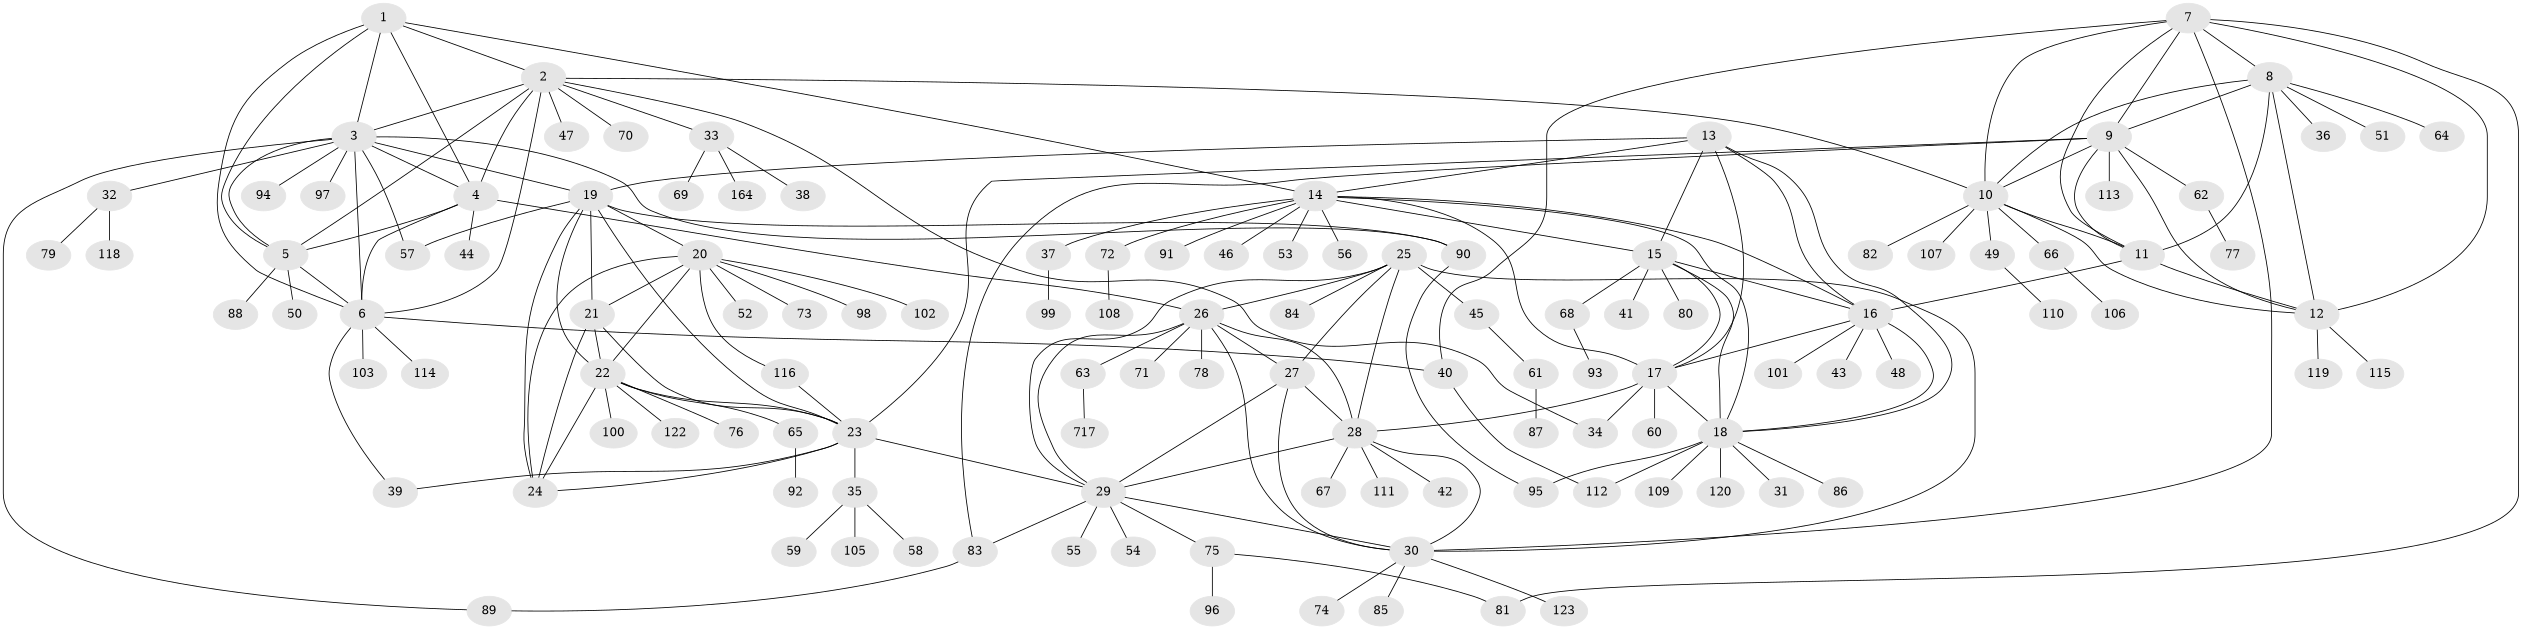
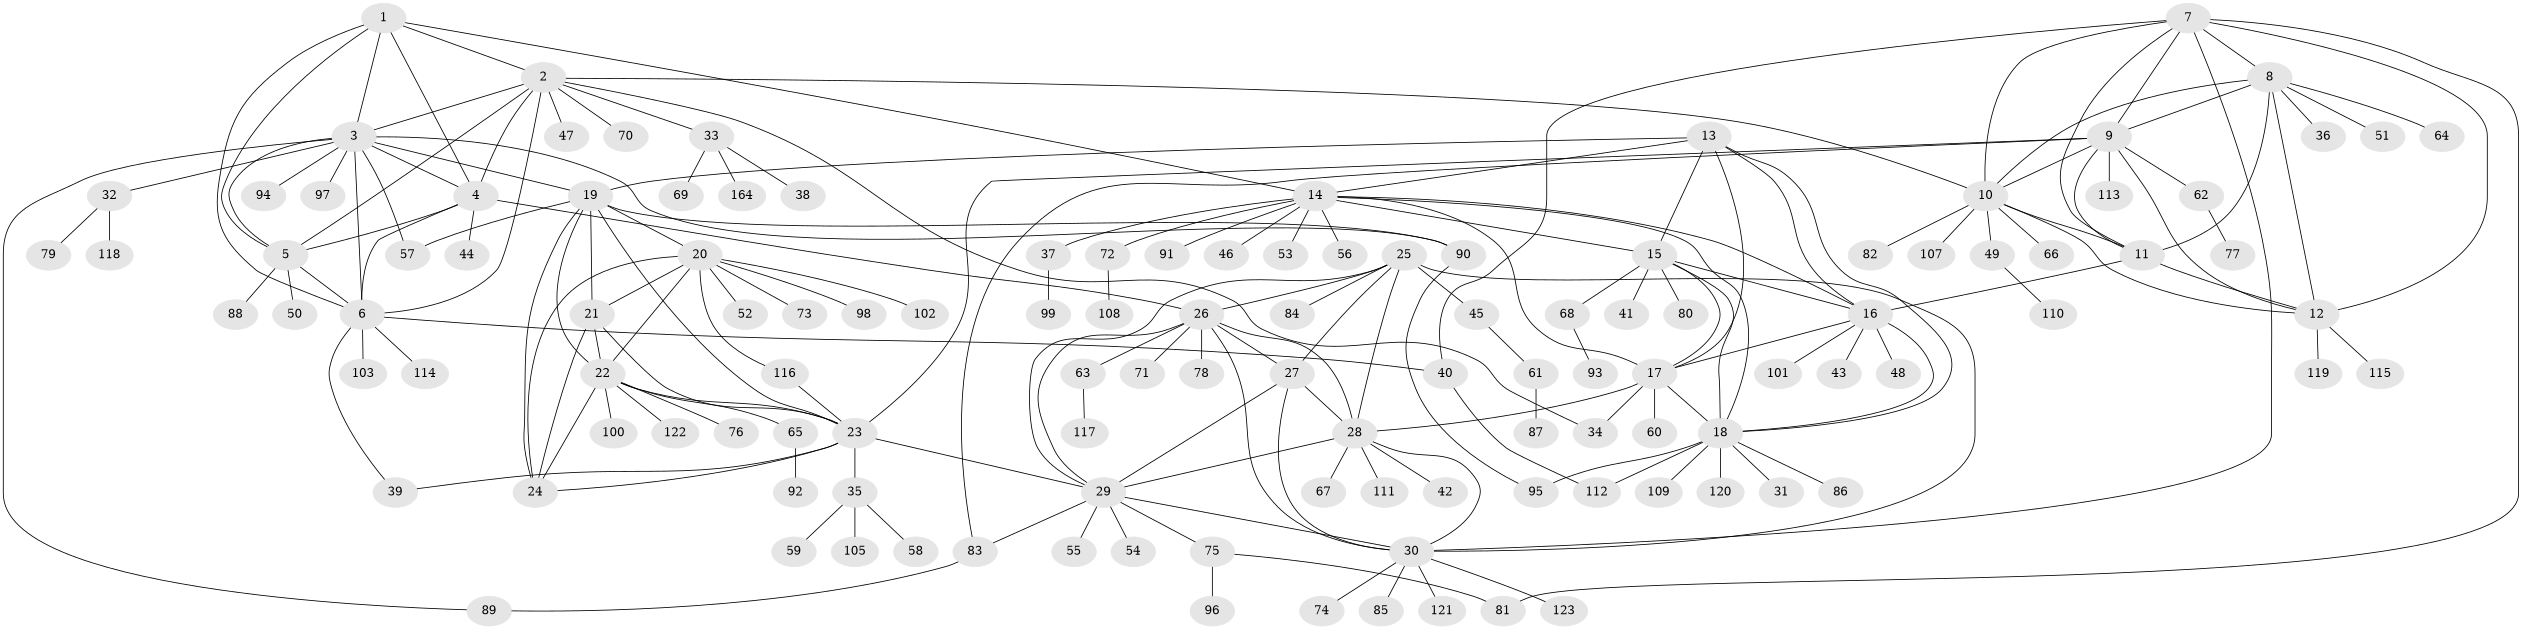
node "106": removed
node "717": label "717" -> "117"
node "121": added
